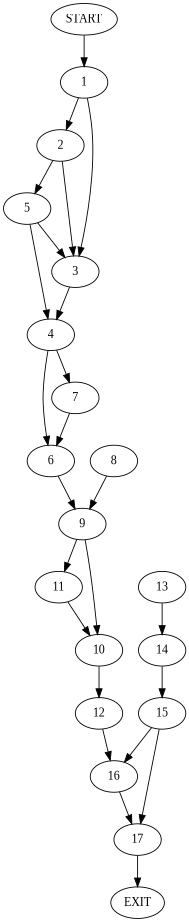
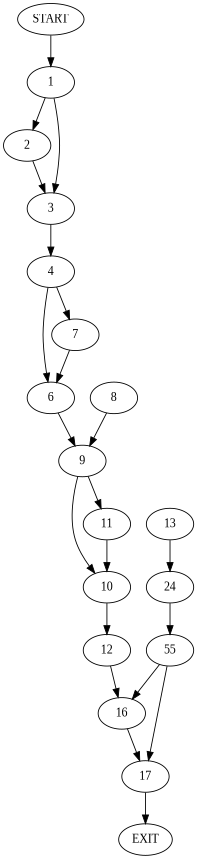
node "5": removed
node "14": label "14" -> "24"
node "15": label "15" -> "55"
